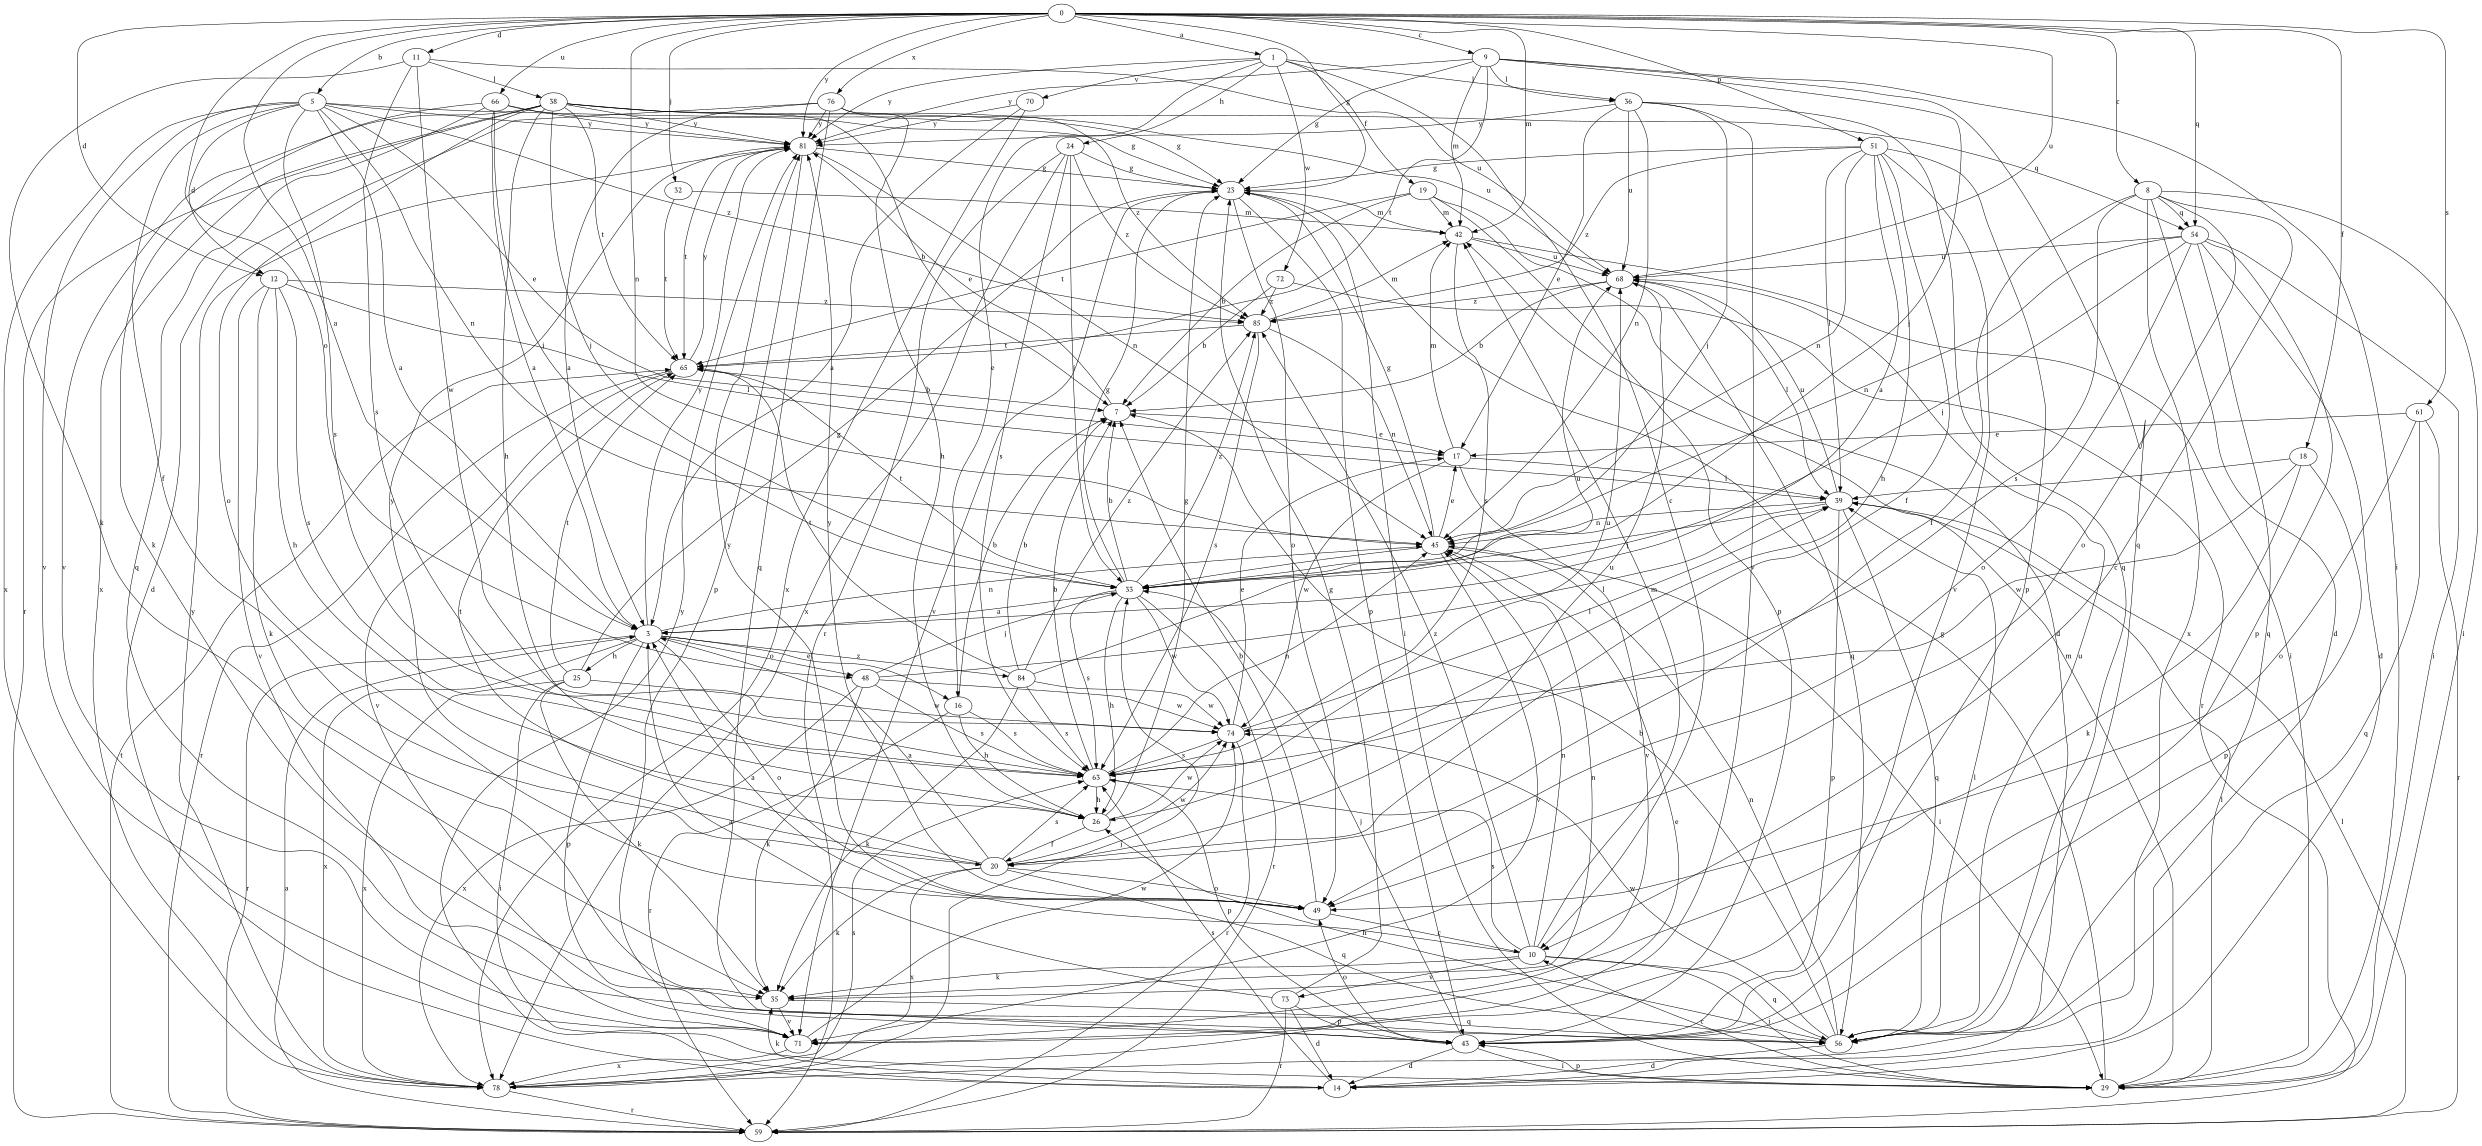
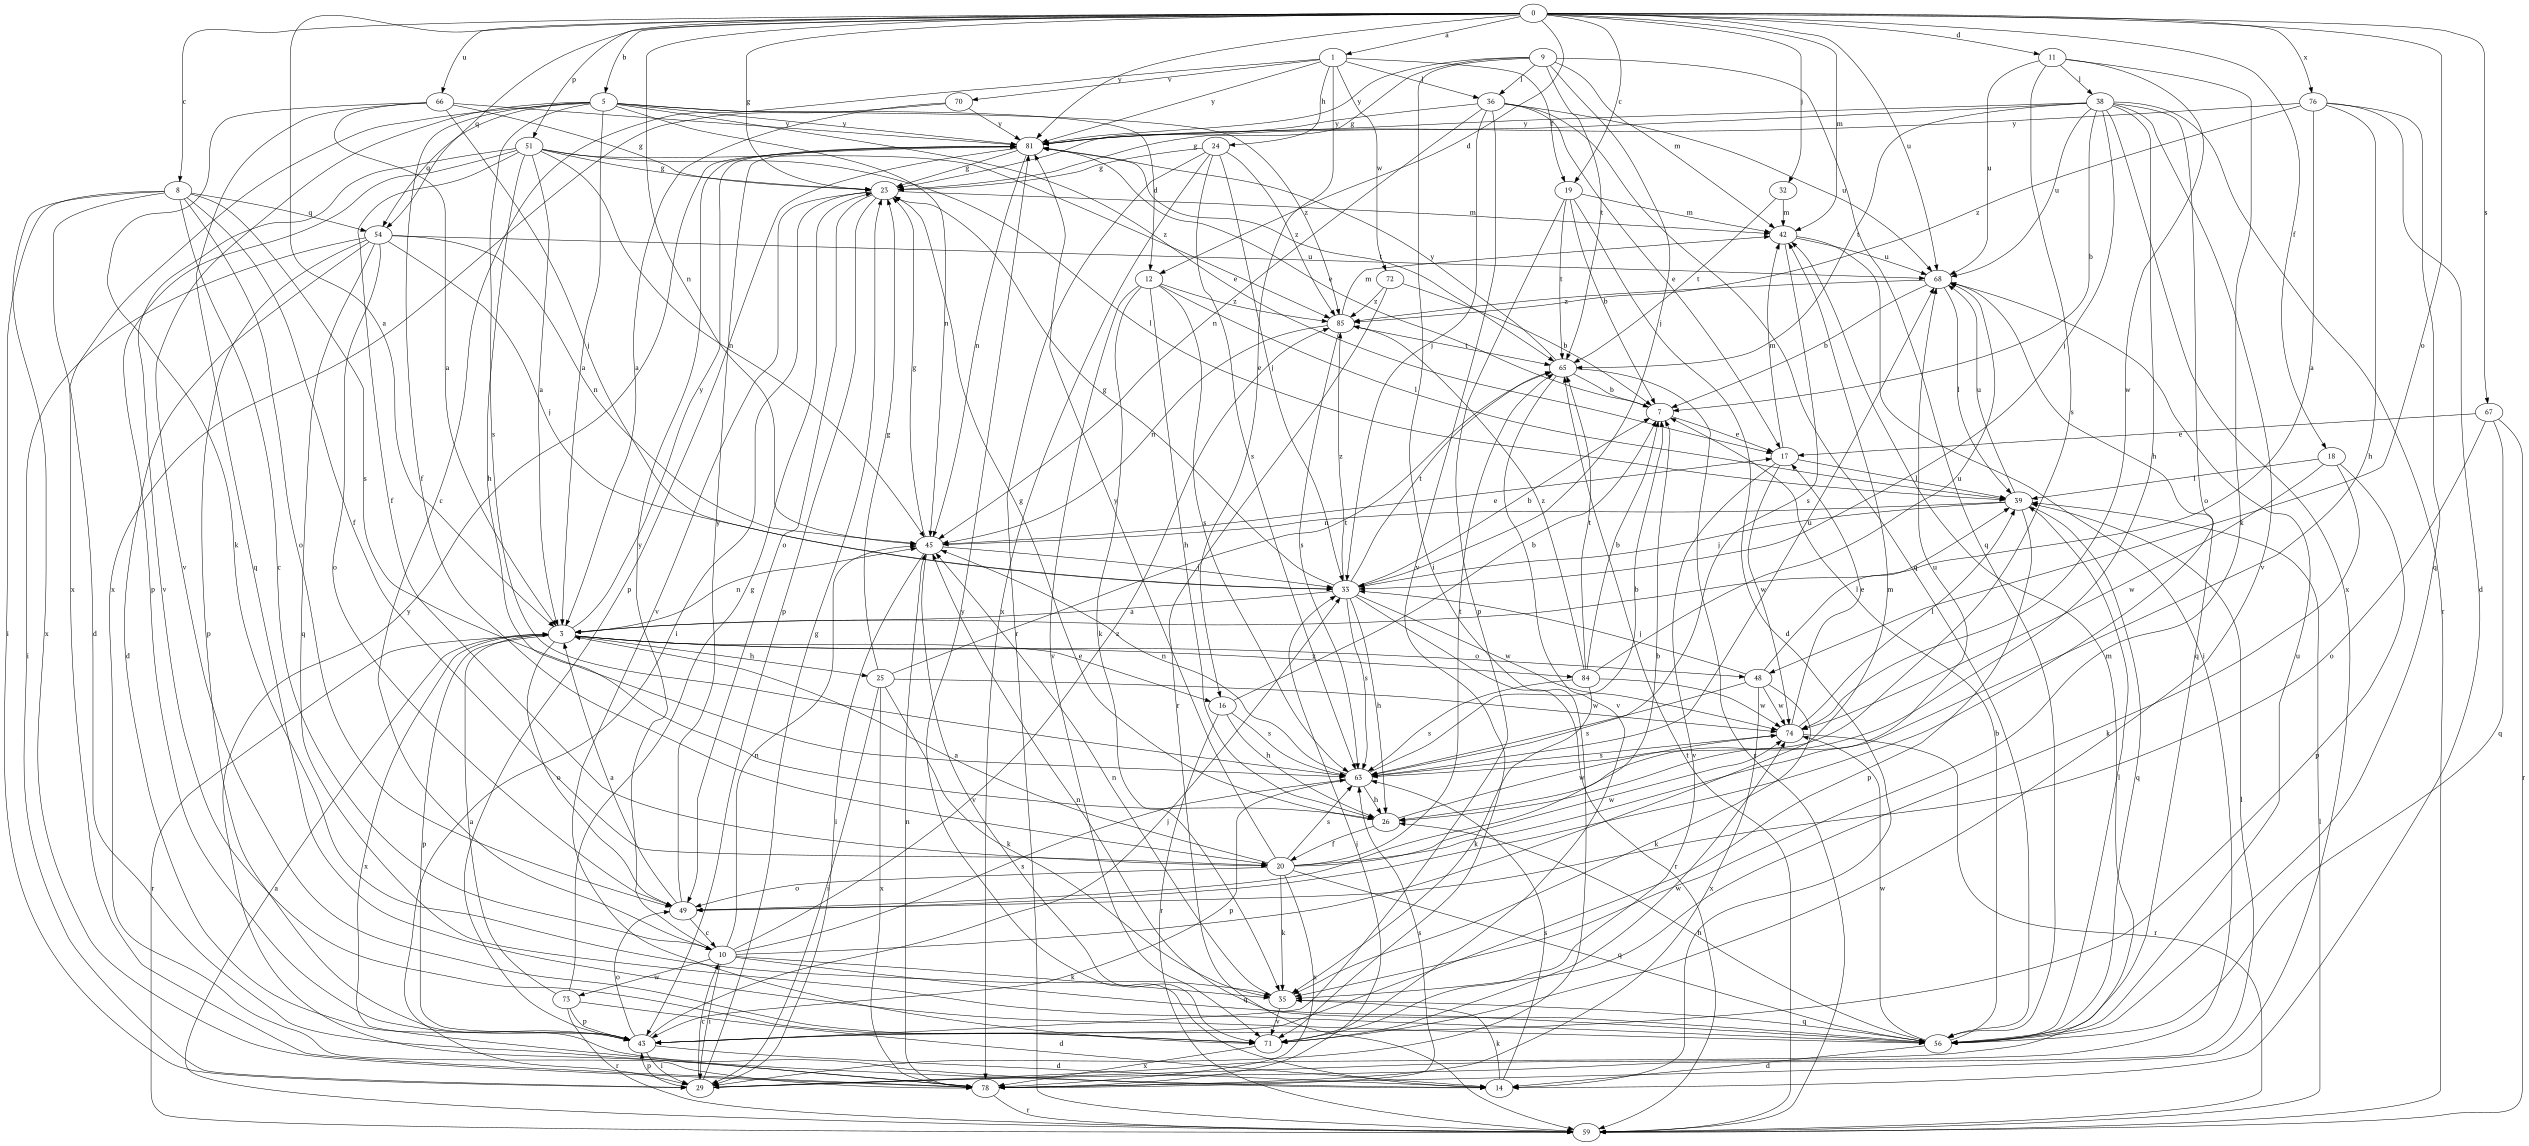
edge "0" -> "9": now "0" -> "19"
node "61": label "61" -> "67"
edge "78" -> "45": label "e" -> "n"
edge "10" -> "73": label "v" -> "w"
